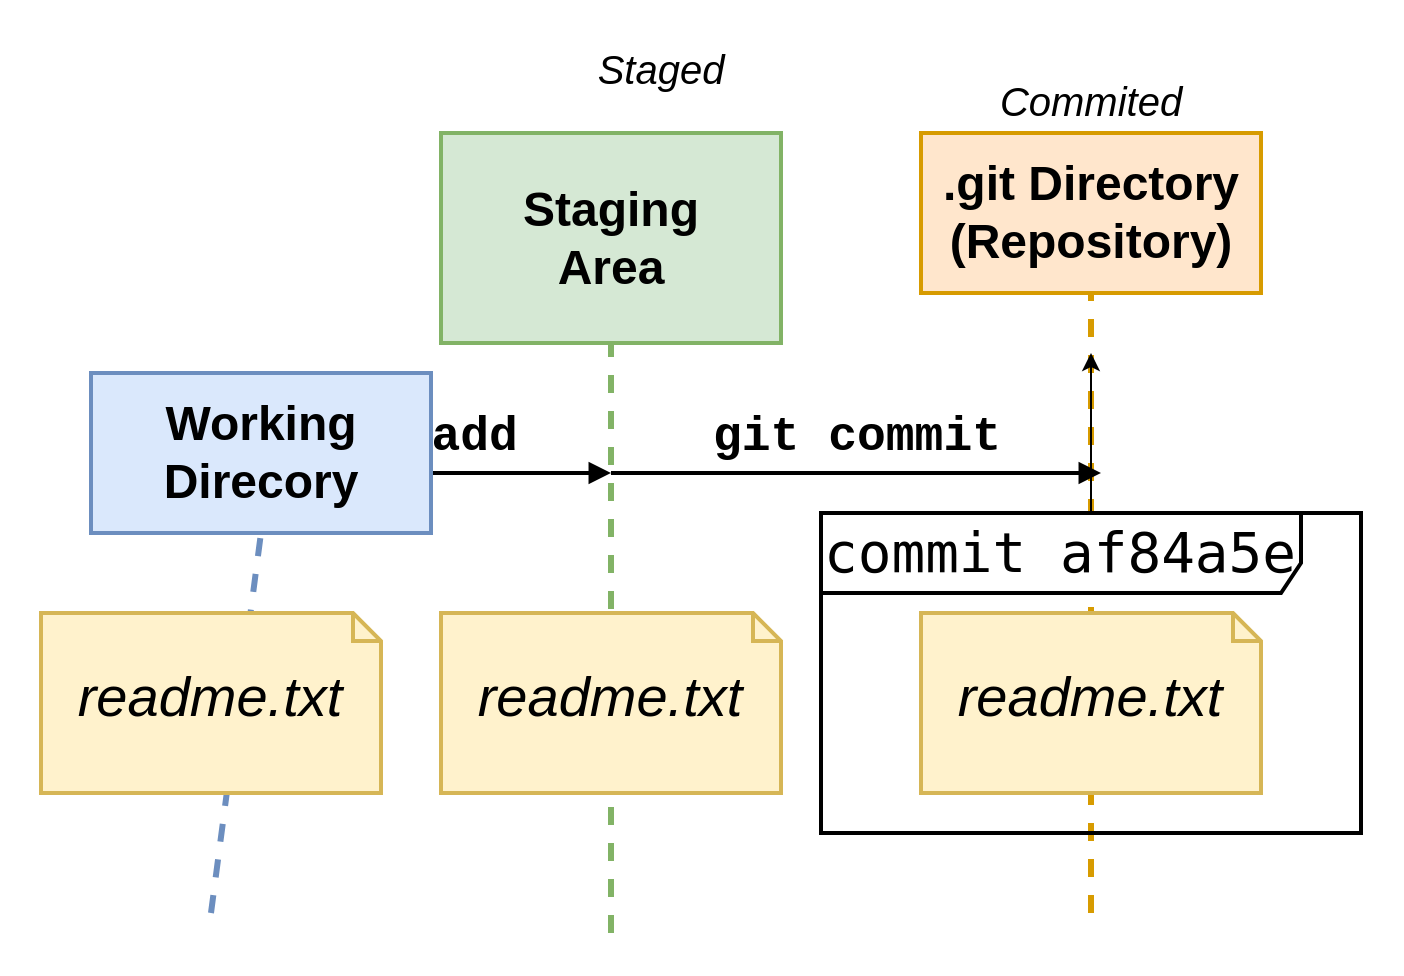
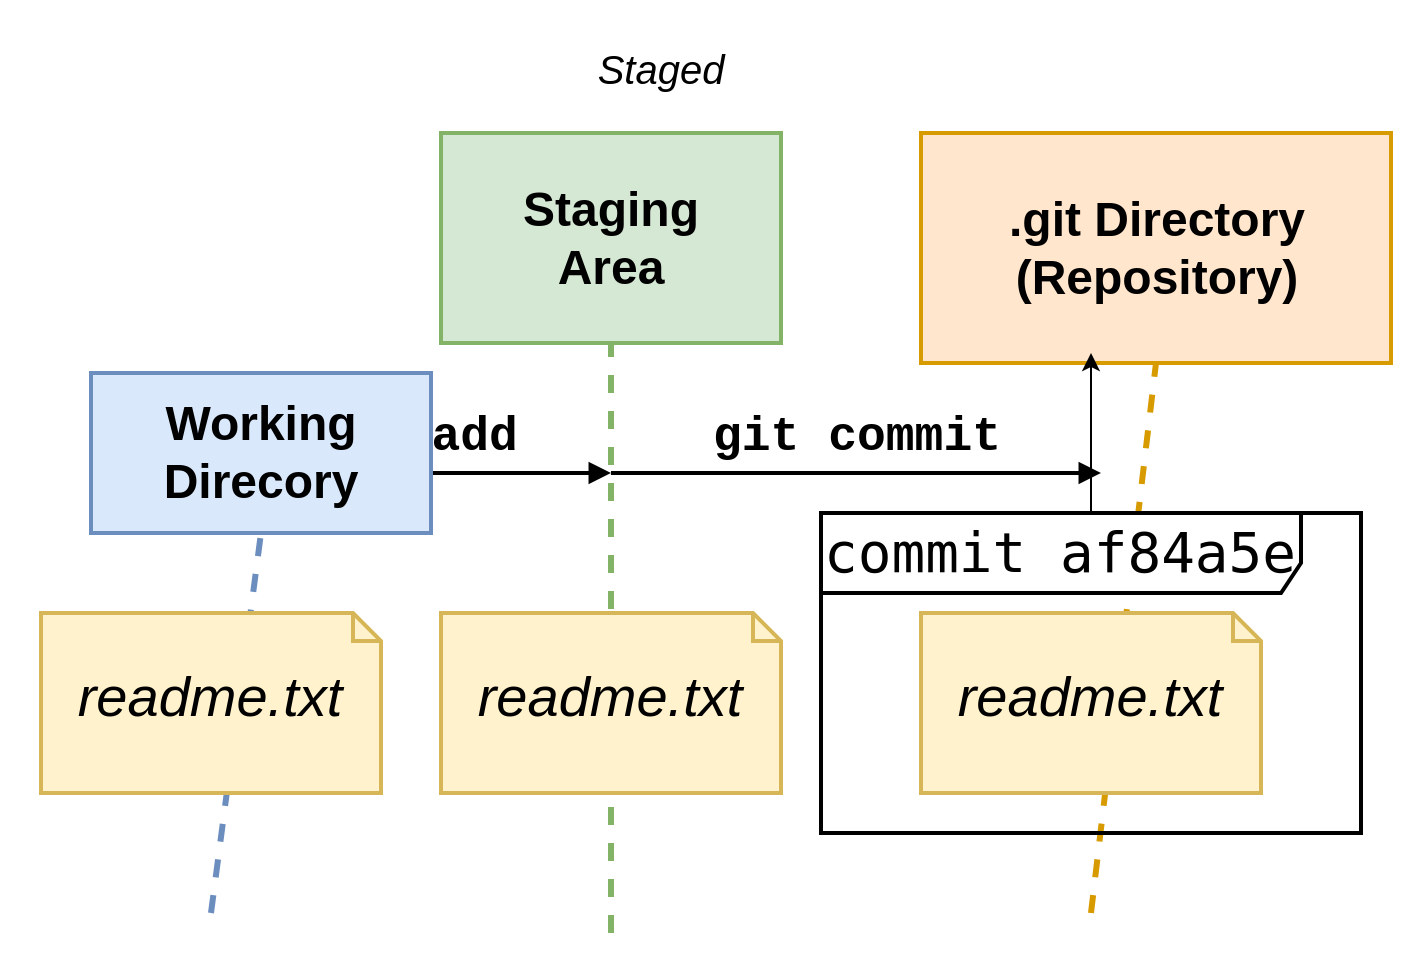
node "Commited": removed
node ".git Directory (Repository)": size 340x160 -> 470x230
